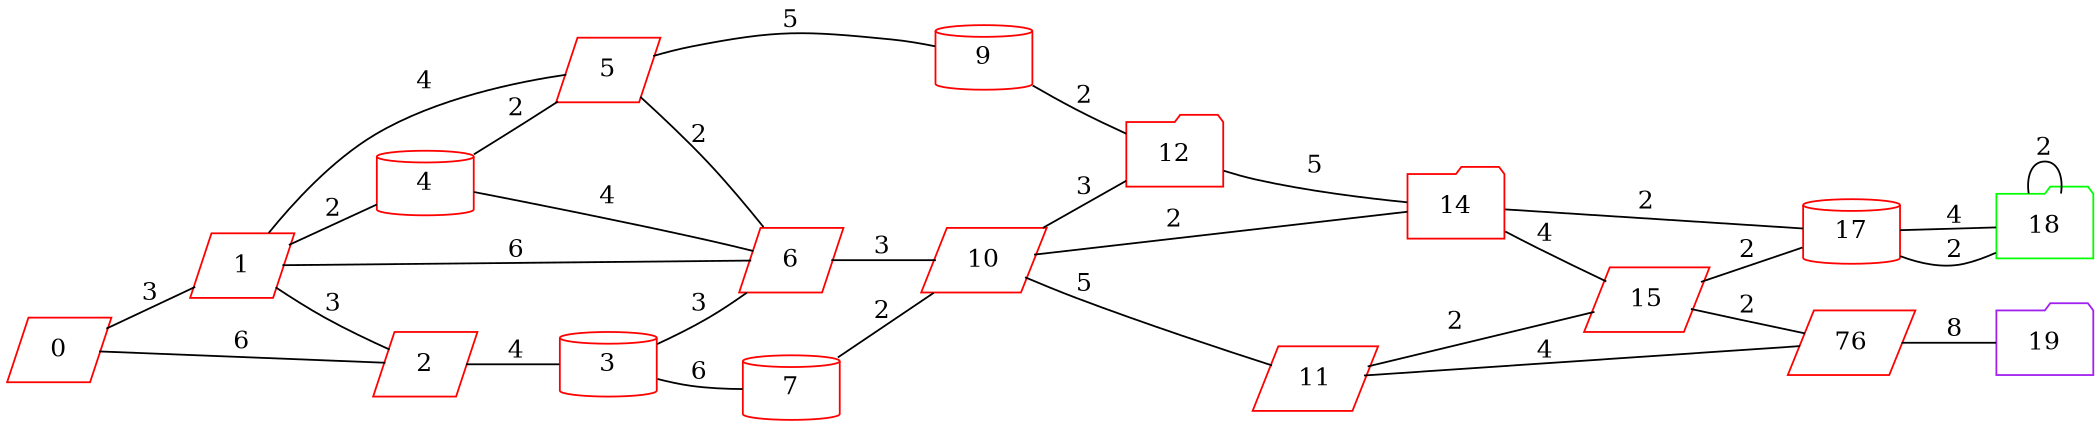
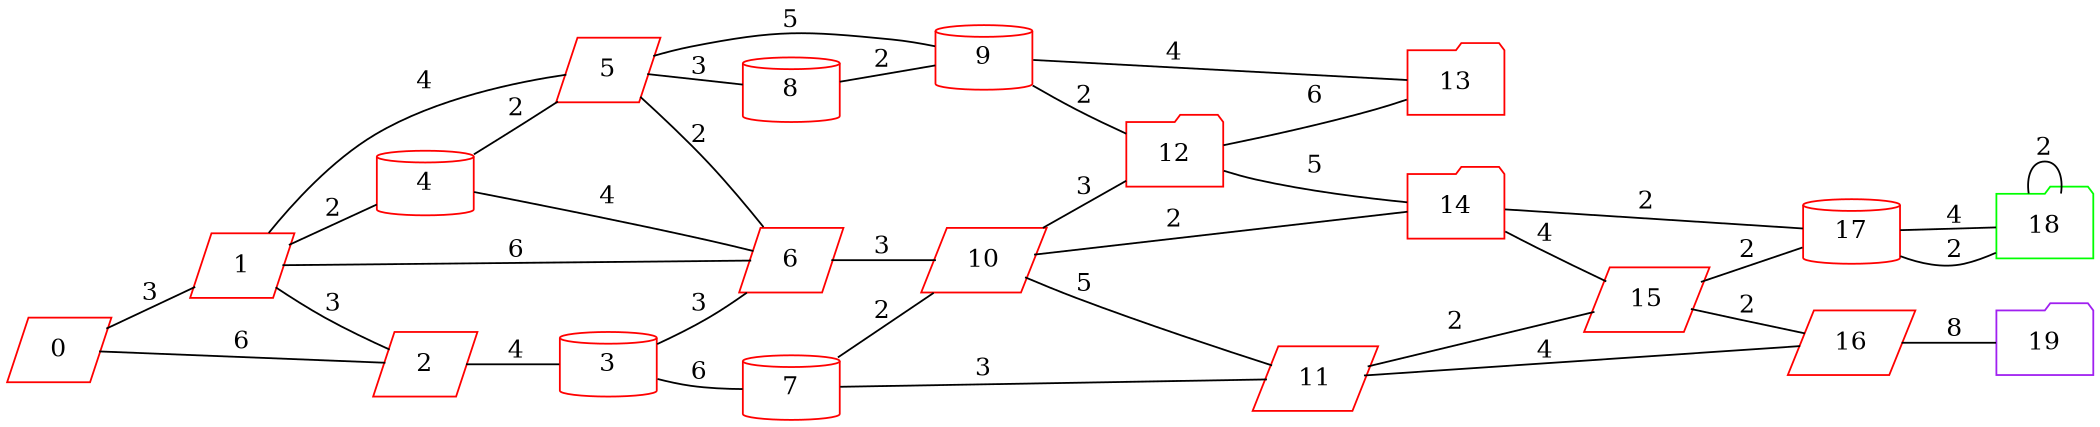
node "13": added
node "8": added
node "76": label "76" -> "16"
edge "11" -- "7": added, label "3"
